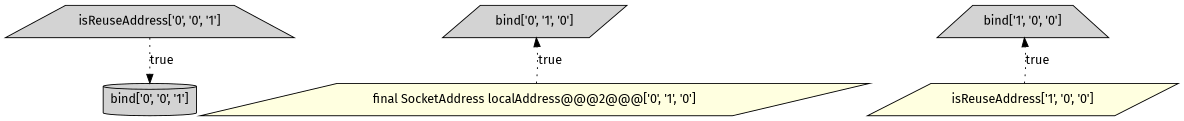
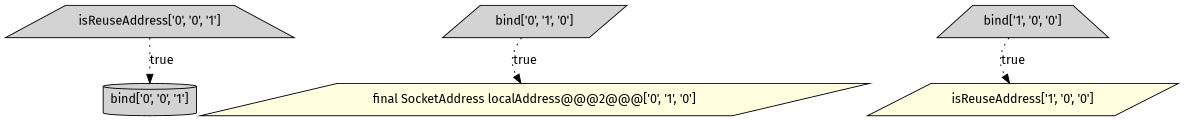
edge "final SocketAddress localAddress@@@2@@@['0', '1', '0']" -> "bind['0', '1', '0']": reversed
edge "isReuseAddress['1', '0', '0']" -> "bind['1', '0', '0']": reversed
